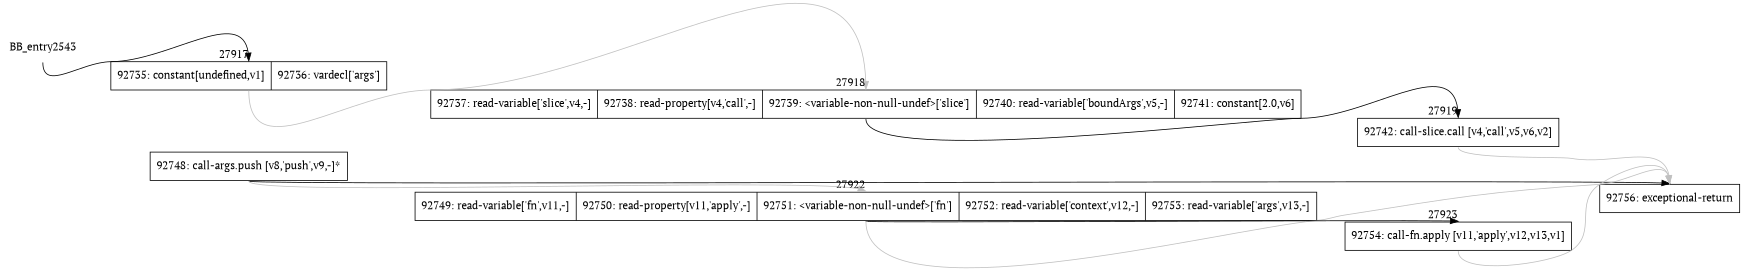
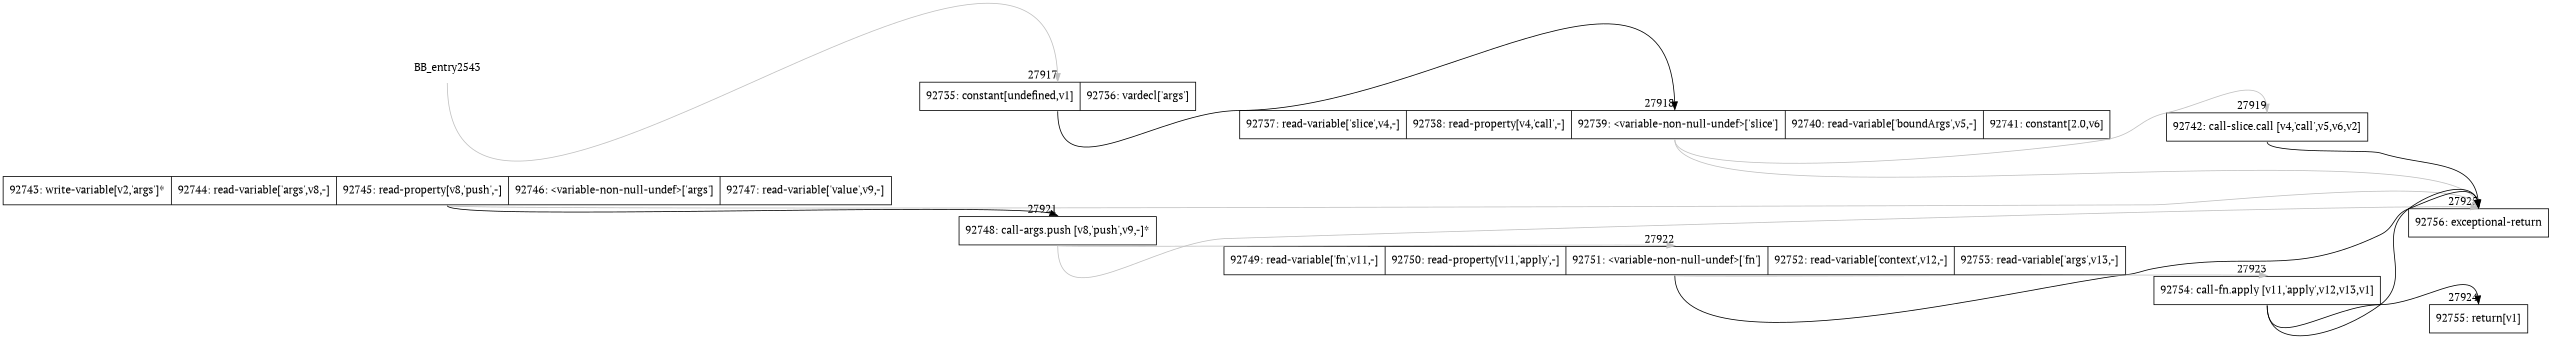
edge "BB_entry2543" -> "92735: constant[undefined,v1]": color black -> gray
edge "92735: constant[undefined,v1]" -> "92737: read-variable['slice',v4,-]": color gray -> black
edge "92737: read-variable['slice',v4,-]" -> "92742: call-slice.call [v4,'call',v5,v6,v2]": color black -> gray
edge "92742: call-slice.call [v4,'call',v5,v6,v2]" -> "92756: exceptional-return": color gray -> black
edge "92737: read-variable['slice',v4,-]" -> "92756: exceptional-return": added
edge "92748: call-args.push [v8,'push',v9,-]*" -> "92756: exceptional-return": color black -> gray
node "92743: write-variable[v2,'args']*": added
edge "92749: read-variable['fn',v11,-]" -> "92754: call-fn.apply [v11,'apply',v12,v13,v1]": color black -> gray
edge "92749: read-variable['fn',v11,-]" -> "92756: exceptional-return": color gray -> black
edge "92754: call-fn.apply [v11,'apply',v12,v13,v1]" -> "92756: exceptional-return": color gray -> black
node "92755: return[v1]": added
